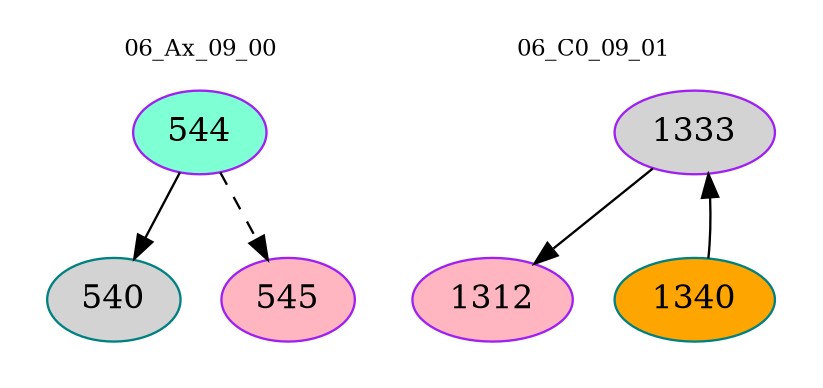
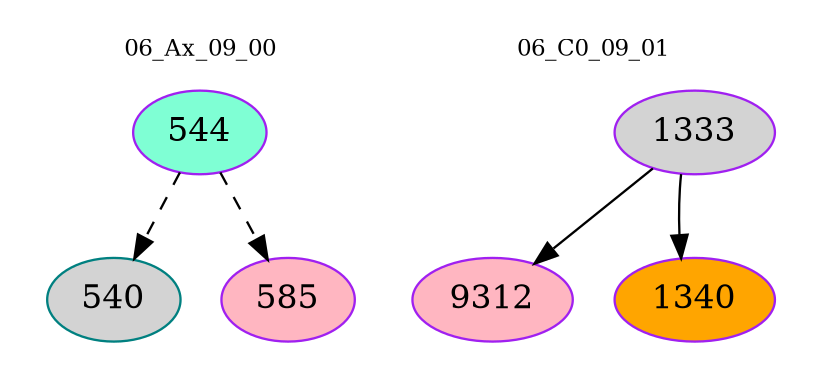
edge "544" -> "540": style solid -> dashed
edge "1340" -> "1333": reversed
node "545": label "545" -> "585"
node "1312": label "1312" -> "9312"
node "1340": color teal -> purple
